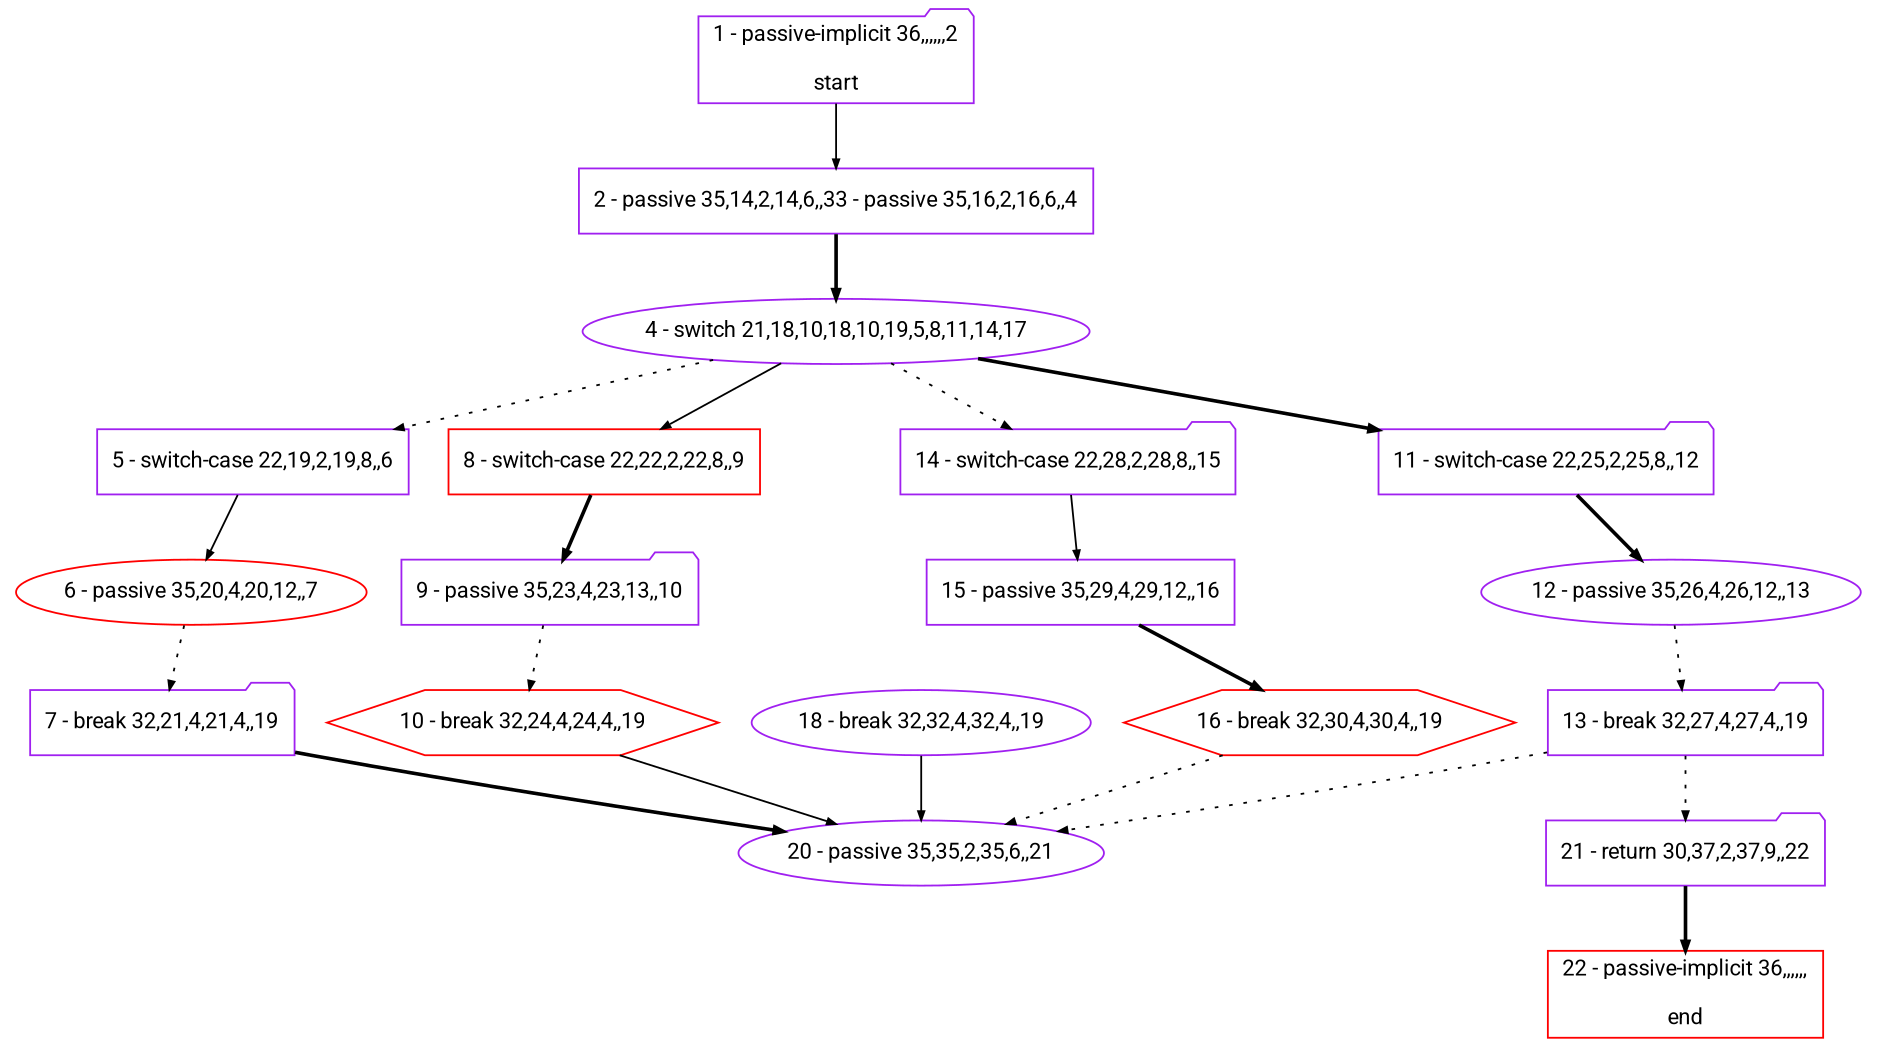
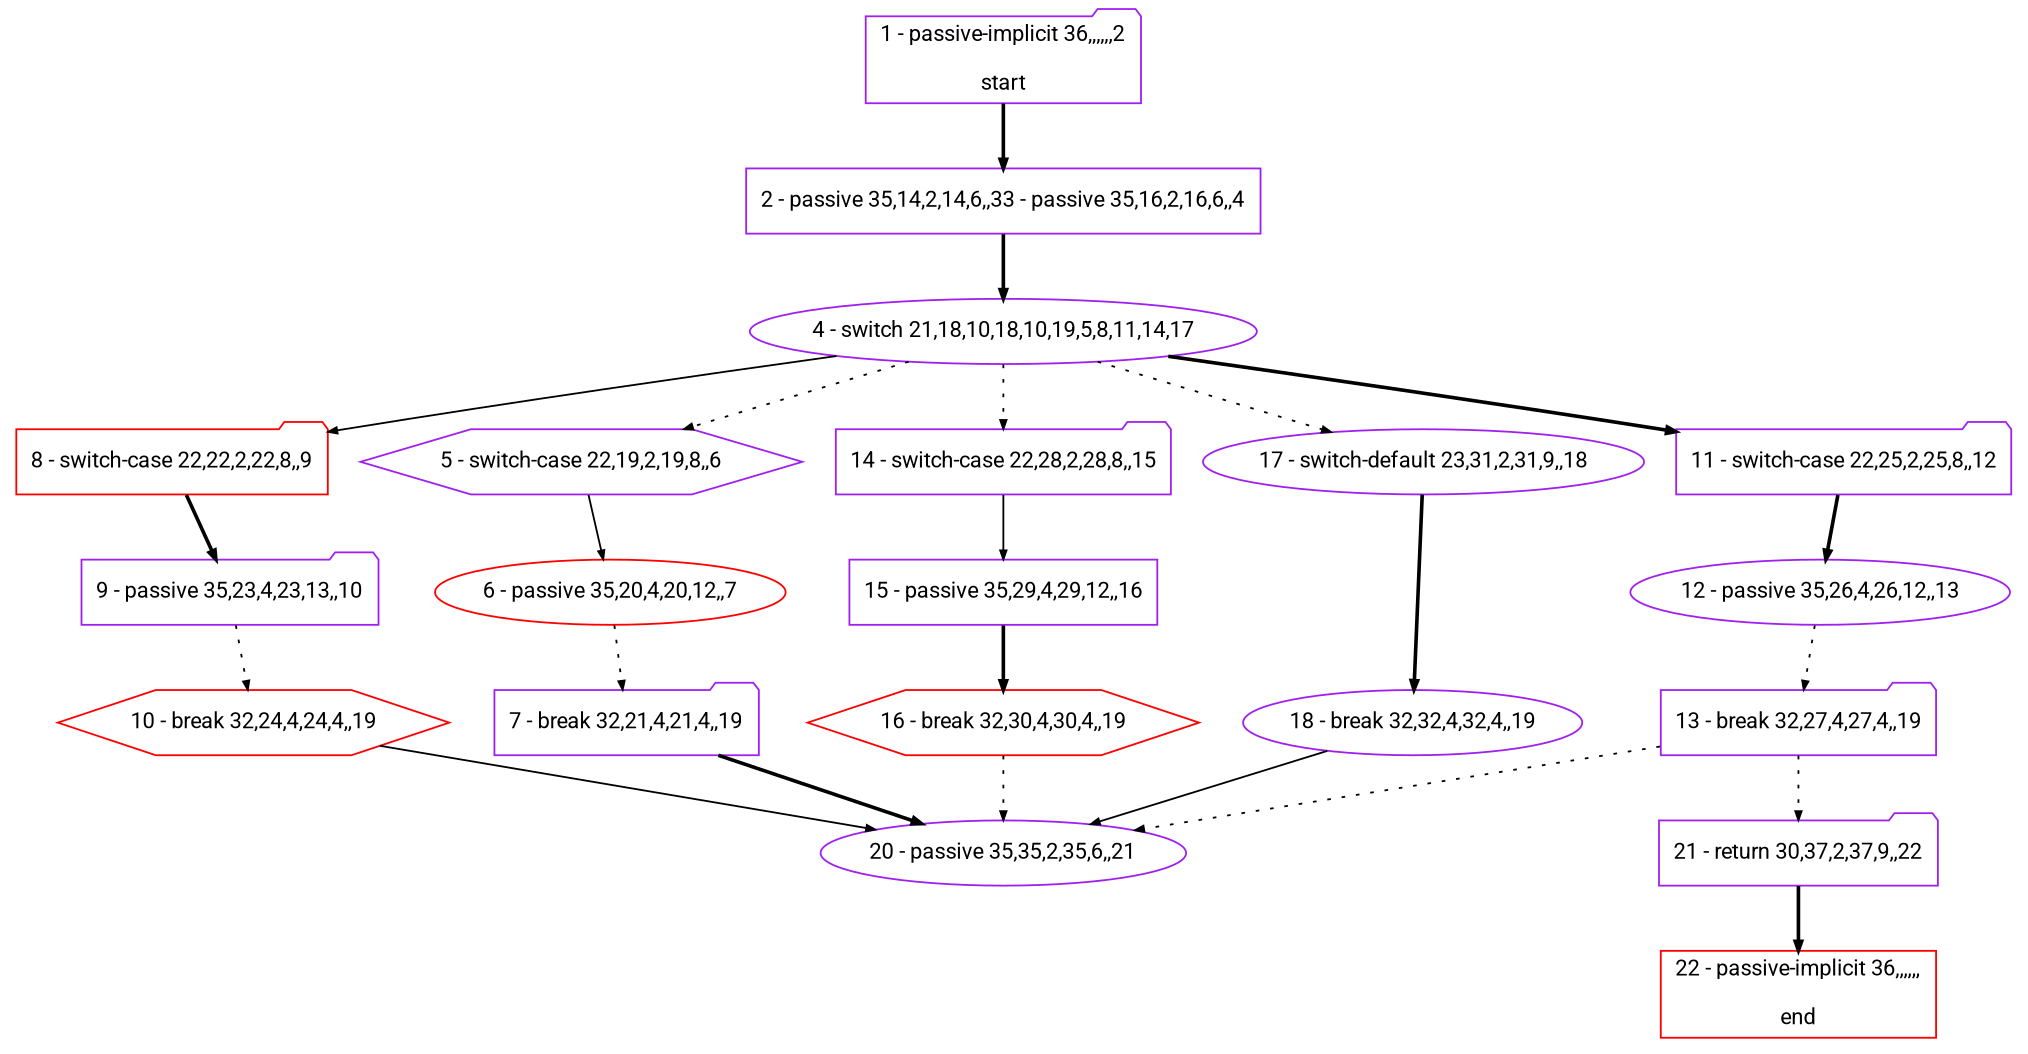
edge "1 - passive-implicit 36,,,,,,2 start" -> "2 - passive 35,14,2,14,6,,33 - passive 35,16,2,16,6,,4": style solid -> bold
node "5 - switch-case 22,19,2,19,8,,6": shape box -> hexagon
node "8 - switch-case 22,22,2,22,8,,9": shape box -> folder
node "17 - switch-default 23,31,2,31,9,,18": added
